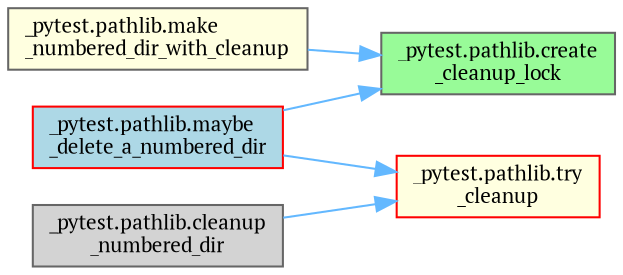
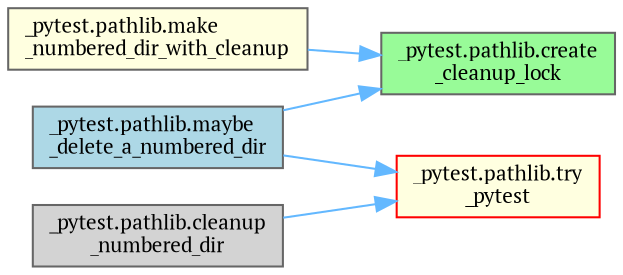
node "_pytest.pathlib.maybe _delete_a_numbered_dir": color red -> gray40
node "_pytest.pathlib.try _cleanup": label "_pytest.pathlib.try _cleanup" -> "_pytest.pathlib.try _pytest"
